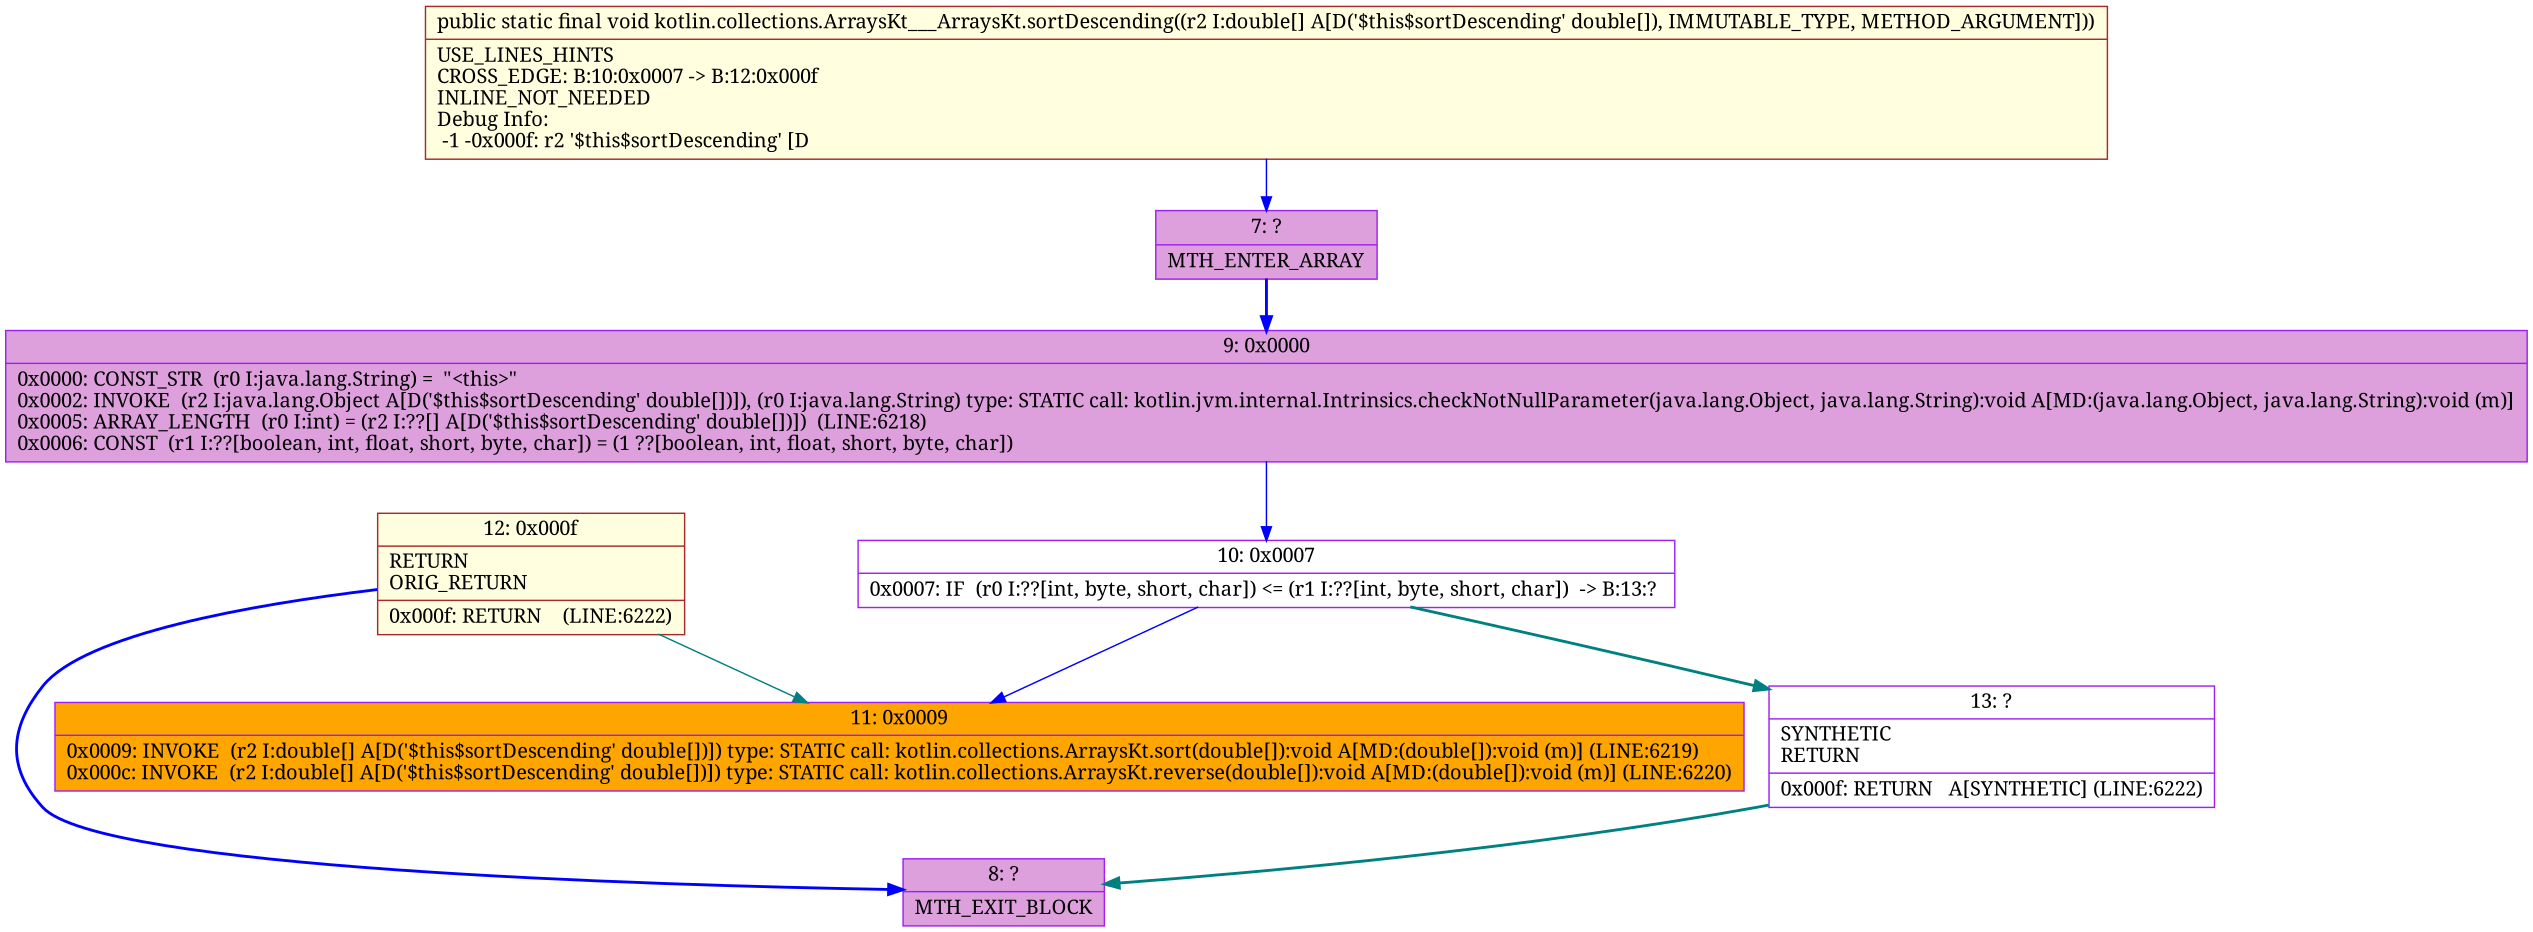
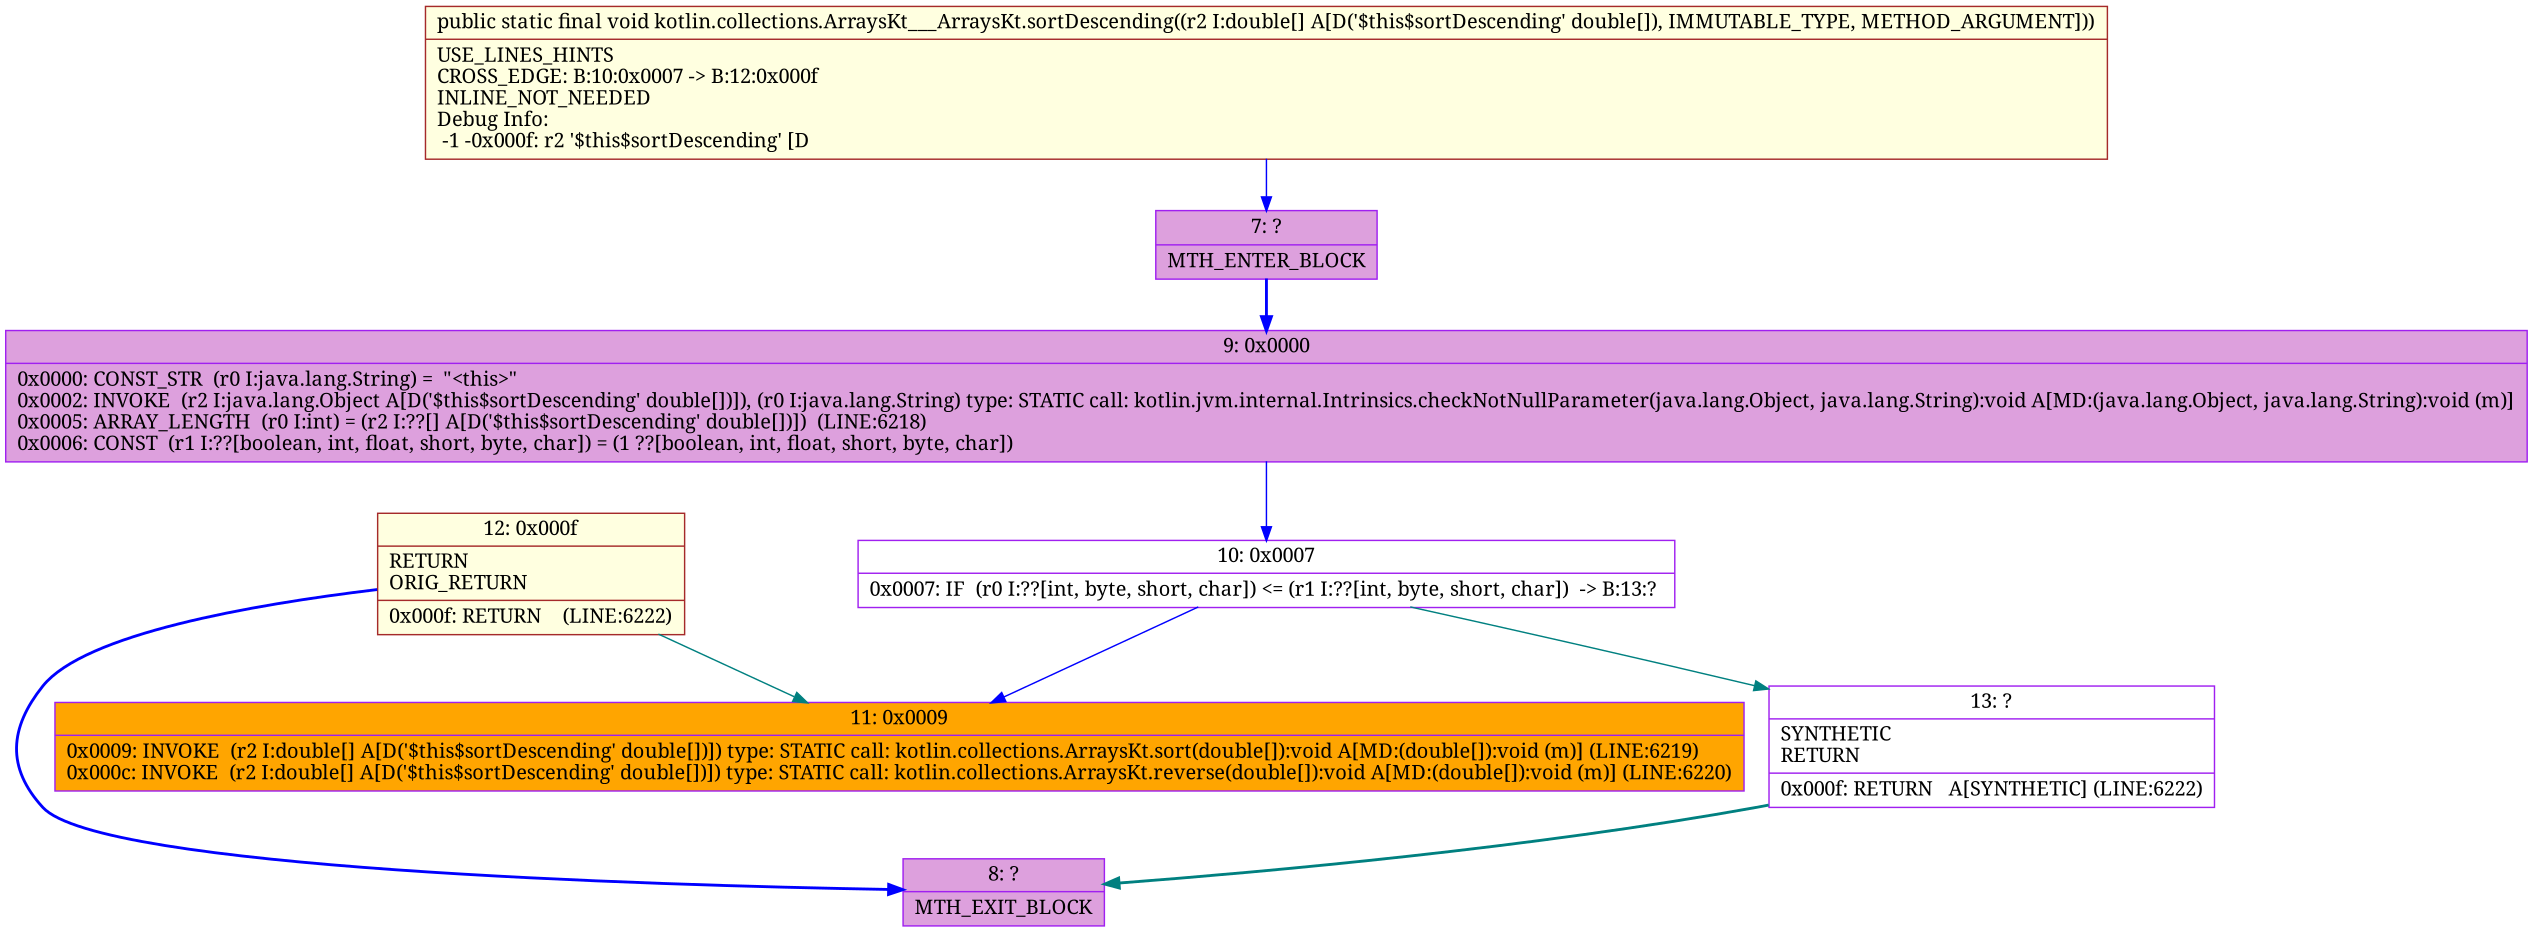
node "7: ?": text "MTH_ENTER_ARRAY" -> "MTH_ENTER_BLOCK"
edge "10: 0x0007" -> "13: ?": style bold -> solid
